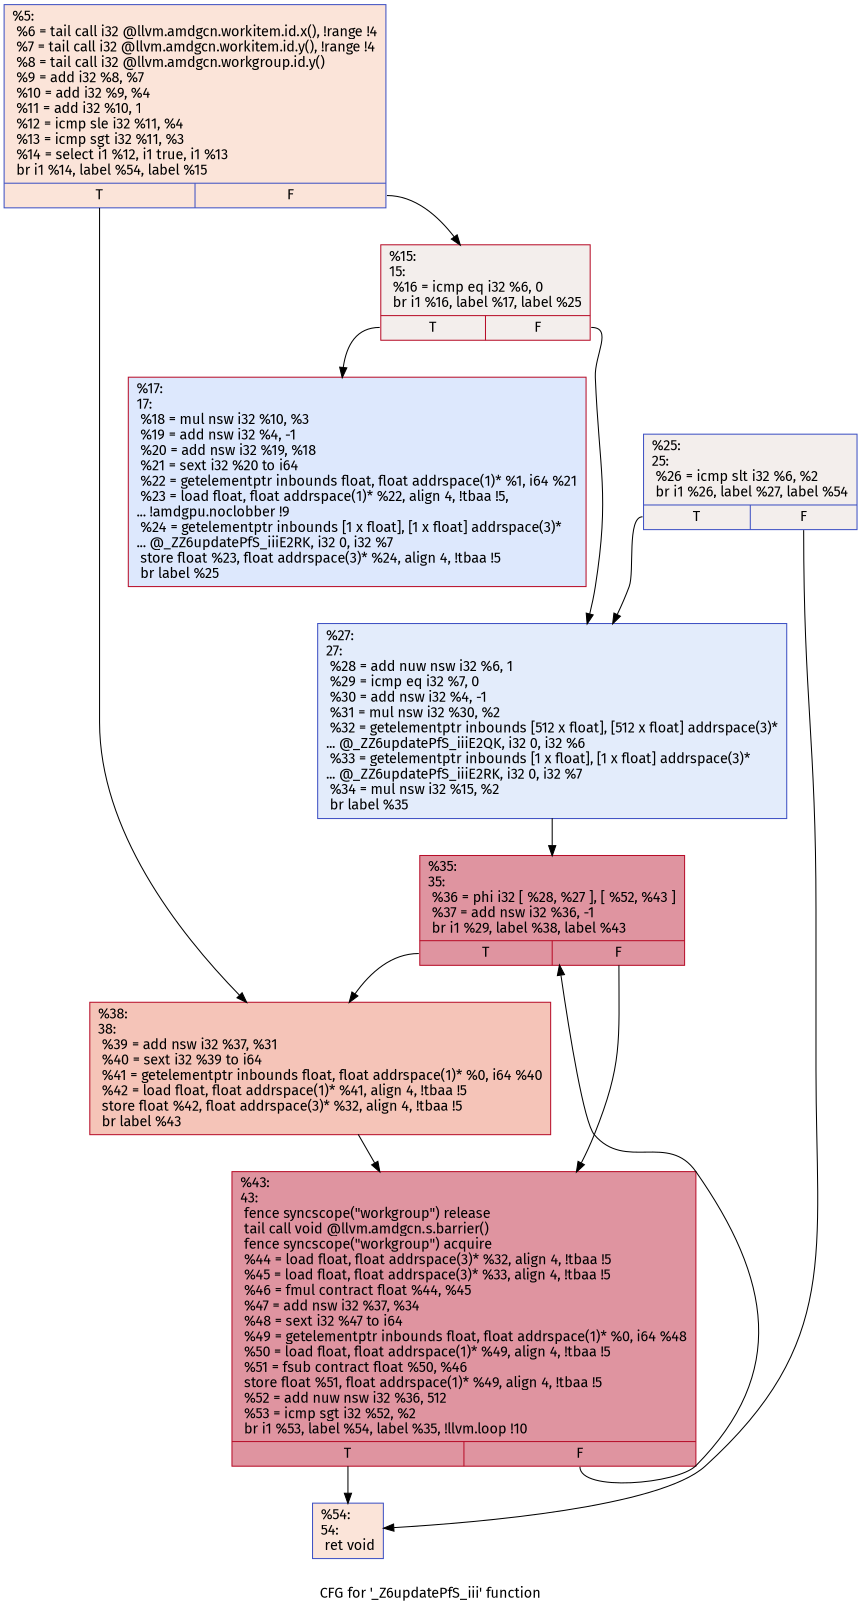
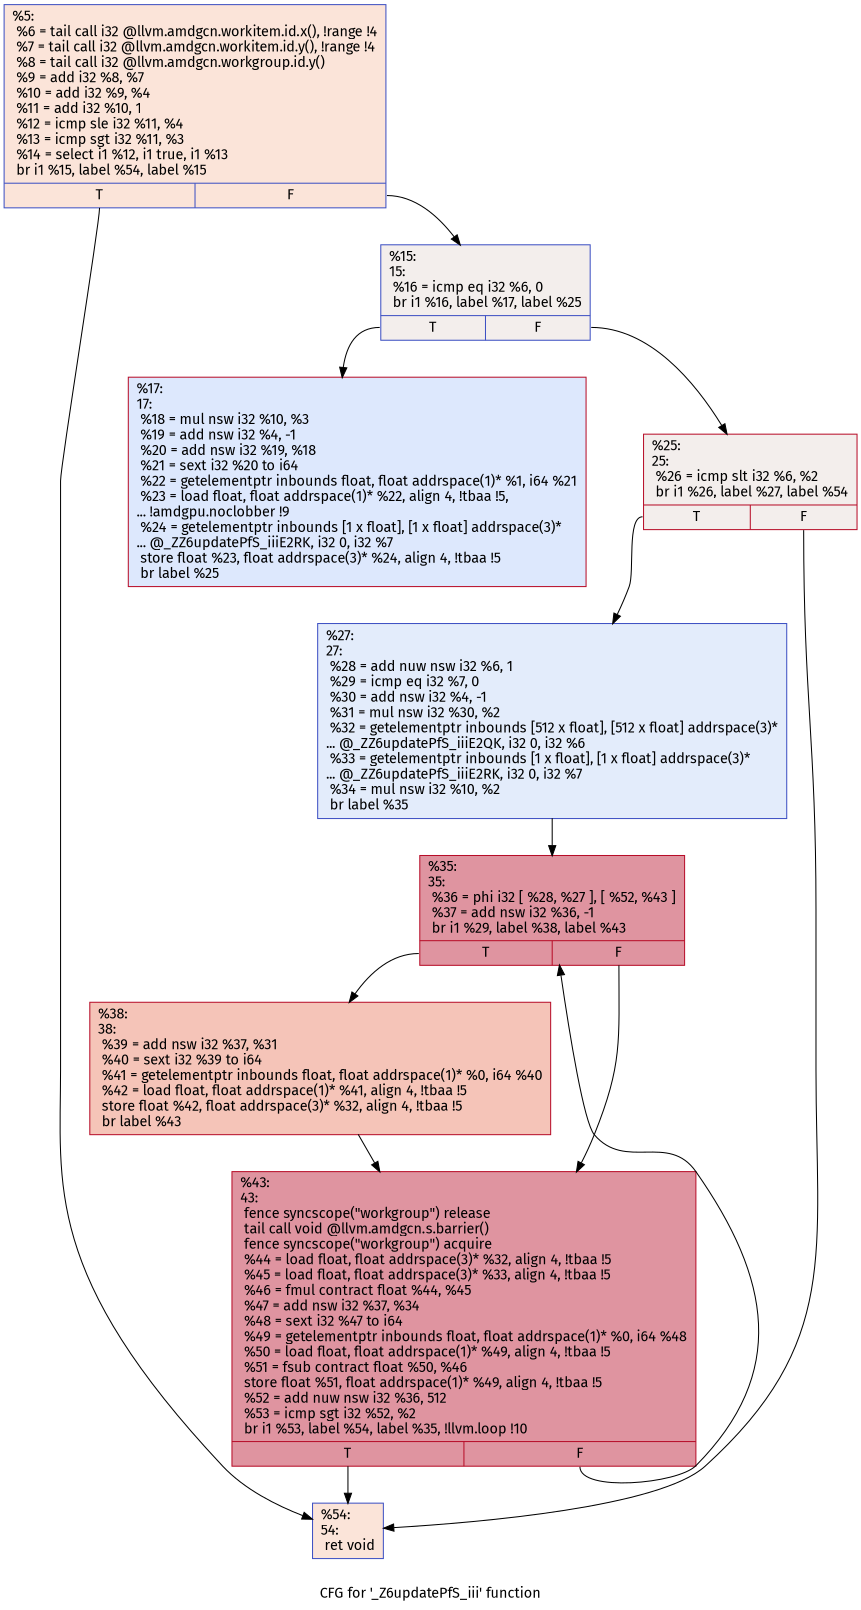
node "%5:": text "br i1 %14, label %54, label %15" -> "br i1 %15, label %54, label %15"
node "%15:": color #b70d28ff -> #3d50c3ff
edge "%15:" -> "%27:": now "%15:" -> "%25:"
node "%25:": color #3d50c3ff -> #b70d28ff
edge "%5:" -> "%38:": now "%5:" -> "%54:"
node "%27:": text "%34 = mul nsw i32 %15, %2" -> "%34 = mul nsw i32 %10, %2"
